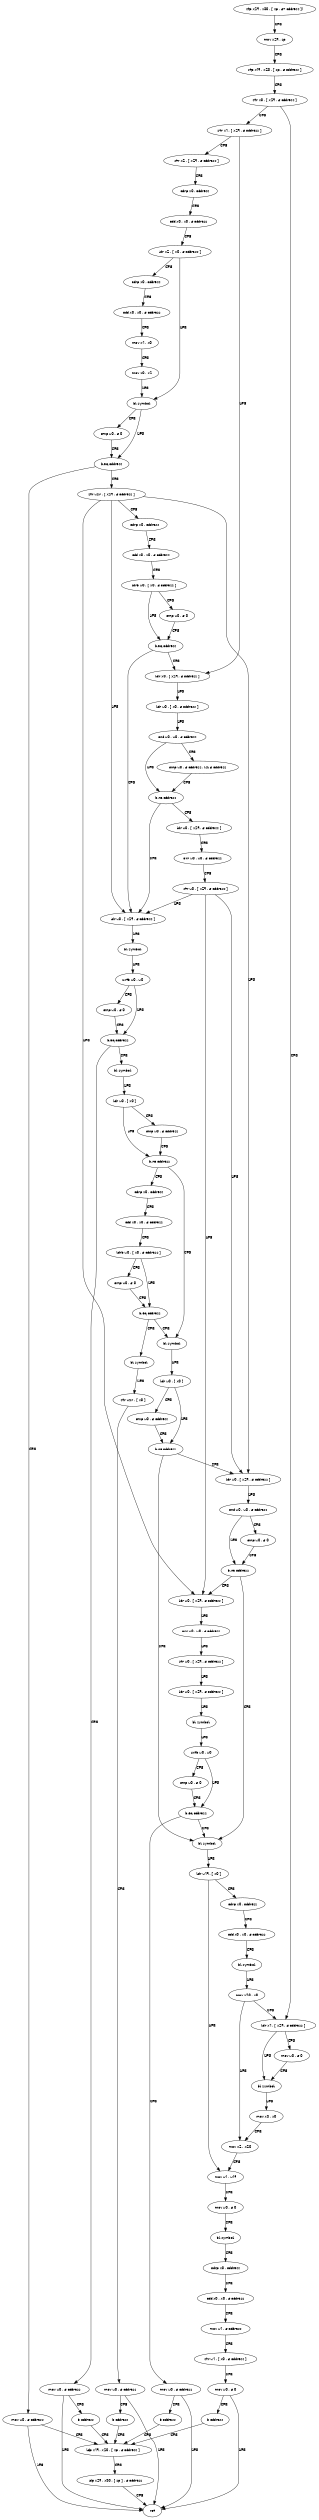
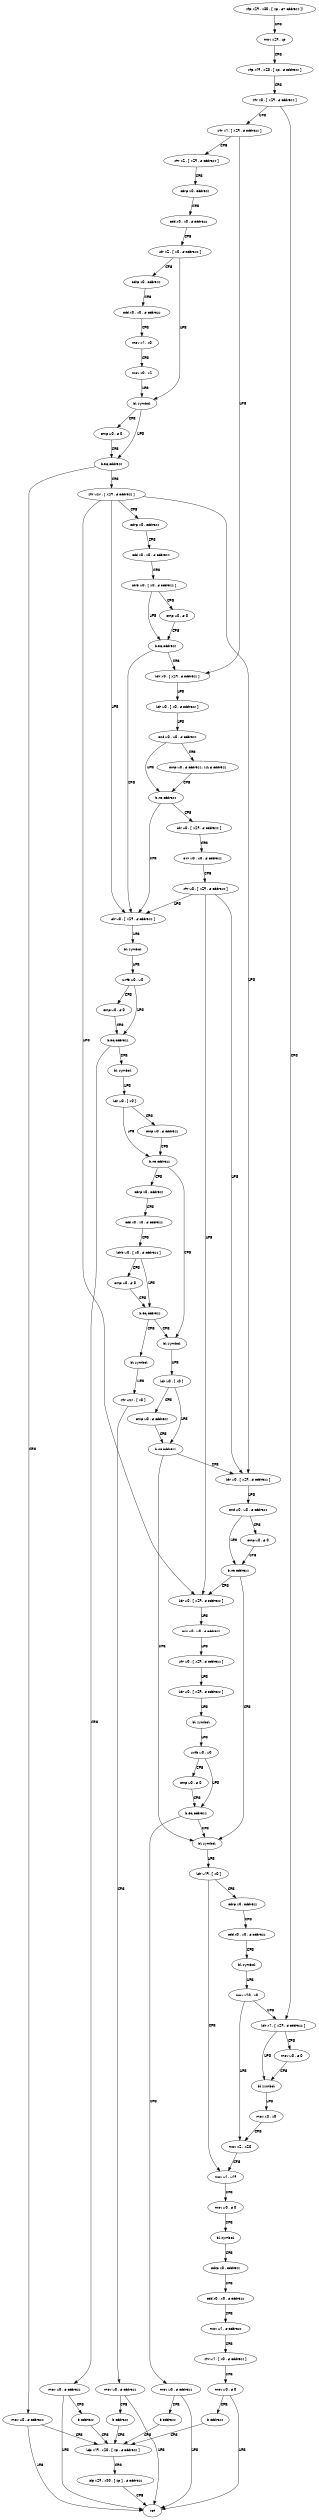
edge "ldr w19 , [ x0 ]" -> "mov w1 , w19": label "DFG" -> "CFG"
